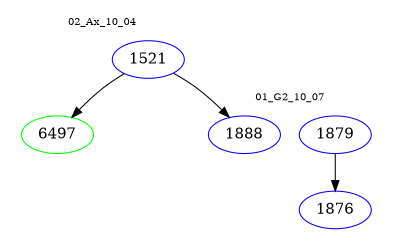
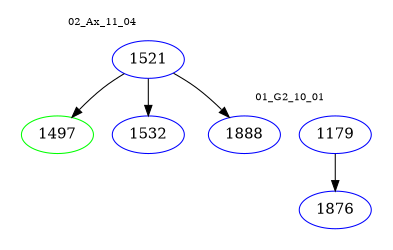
cluster "02_Ax_10_04": label "02_Ax_10_04" -> "02_Ax_11_04"
cluster "01_G2_10_07": label "01_G2_10_07" -> "01_G2_10_01"
node "6497": label "6497" -> "1497"
node "1532": added
node "1879": label "1879" -> "1179"
